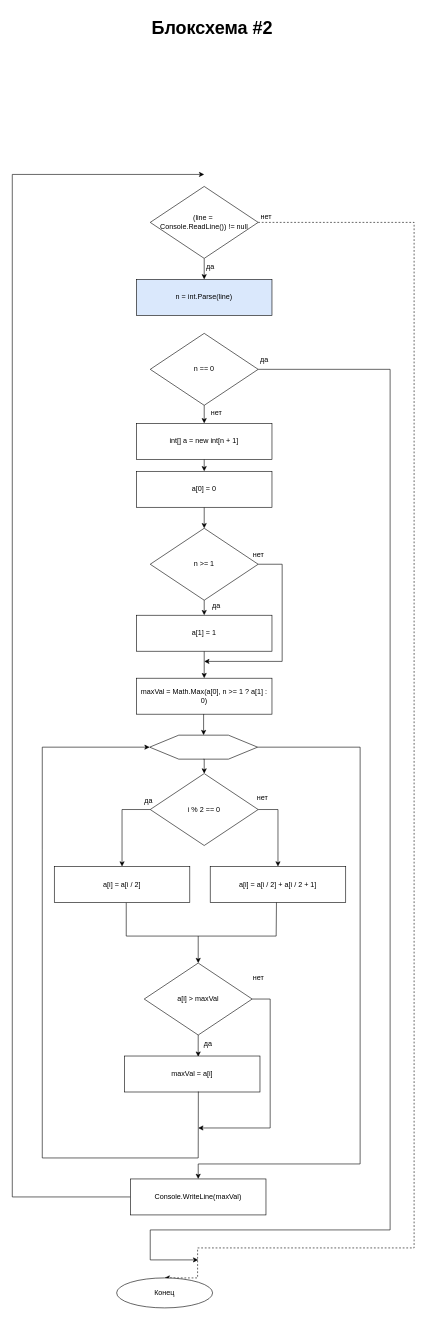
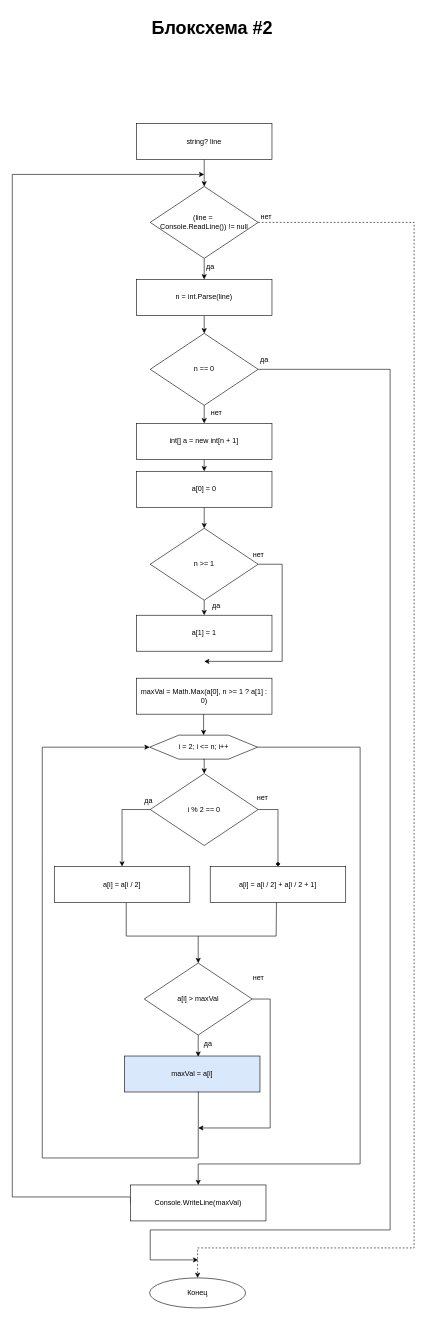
node "string? line": added
edge "string? line" -> "(line = Console.ReadLine()) != null": added
node "n = int.Parse(line)": fillcolor #dae8fc -> #ffffff
edge "n = int.Parse(line)" -> "n == 0": added
edge "a[1] = 1" -> "maxVal = Math.Max(a[0], n >= 1 ? a[1] : 0)": removed
node "i = 2; i <= n; i++": added
edge "i % 2 == 0" -> "a[i] = a[i / 2] + a[i / 2 + 1]": arrowhead classic -> diamond
node "maxVal = a[i]": fillcolor #ffffff -> #dae8fc
node "Console.WriteLine(maxVal)": moved (198, 1197) -> (198, 1203)
node "Конец": moved (165, 1293) -> (198, 1293)
